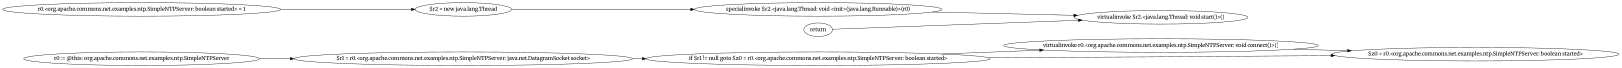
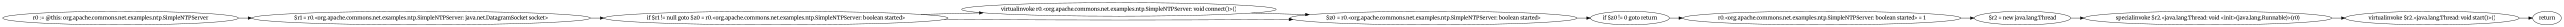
node "if $z0 != 0 goto return": added
edge "return" -> "virtualinvoke $r2.<java.lang.Thread: void start()>()": reversed
